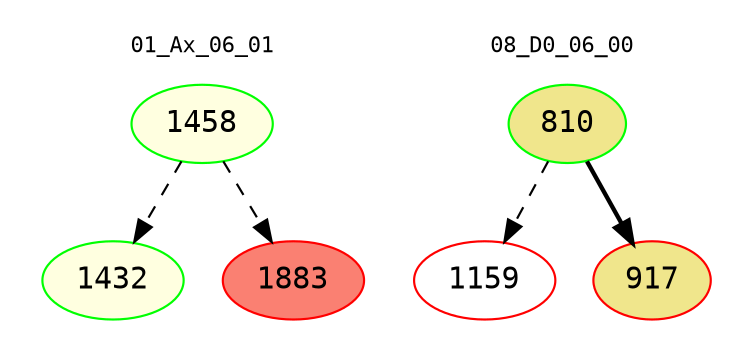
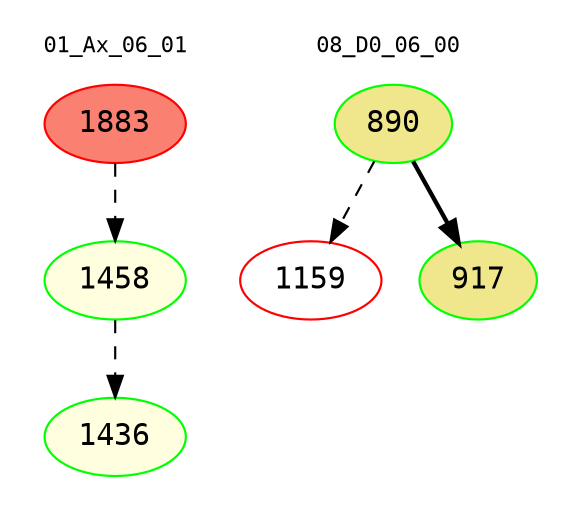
node "810": label "810" -> "890"
edge "1458" -> "1883": reversed
node "1432": label "1432" -> "1436"
node "917": color red -> green
